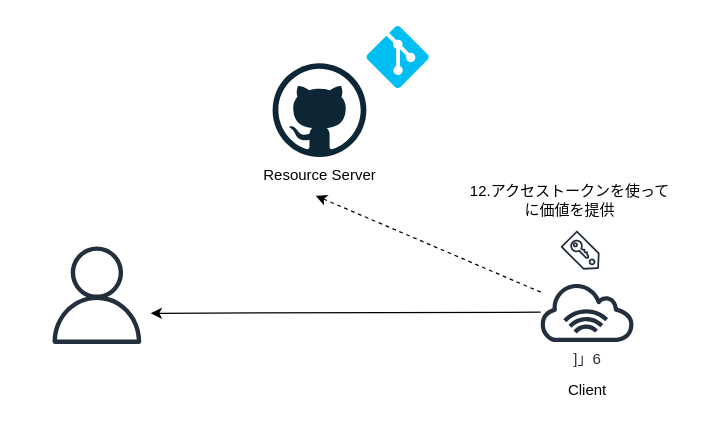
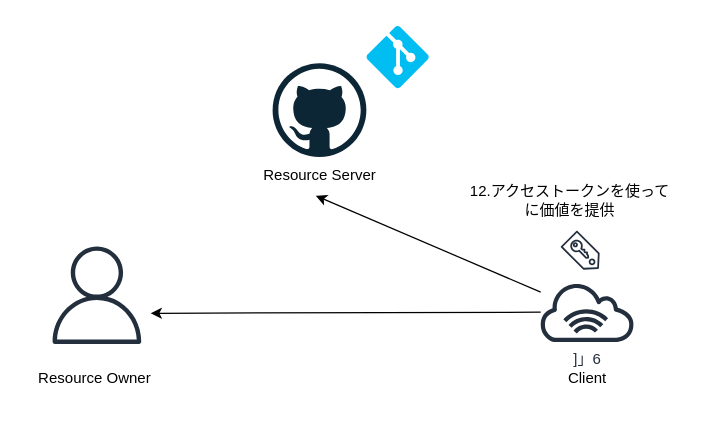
edge "]」6" -> "Resource Server": style dashed -> solid
node "Resource Owner": added
node "Client": moved (587, 390) -> (587, 378)
